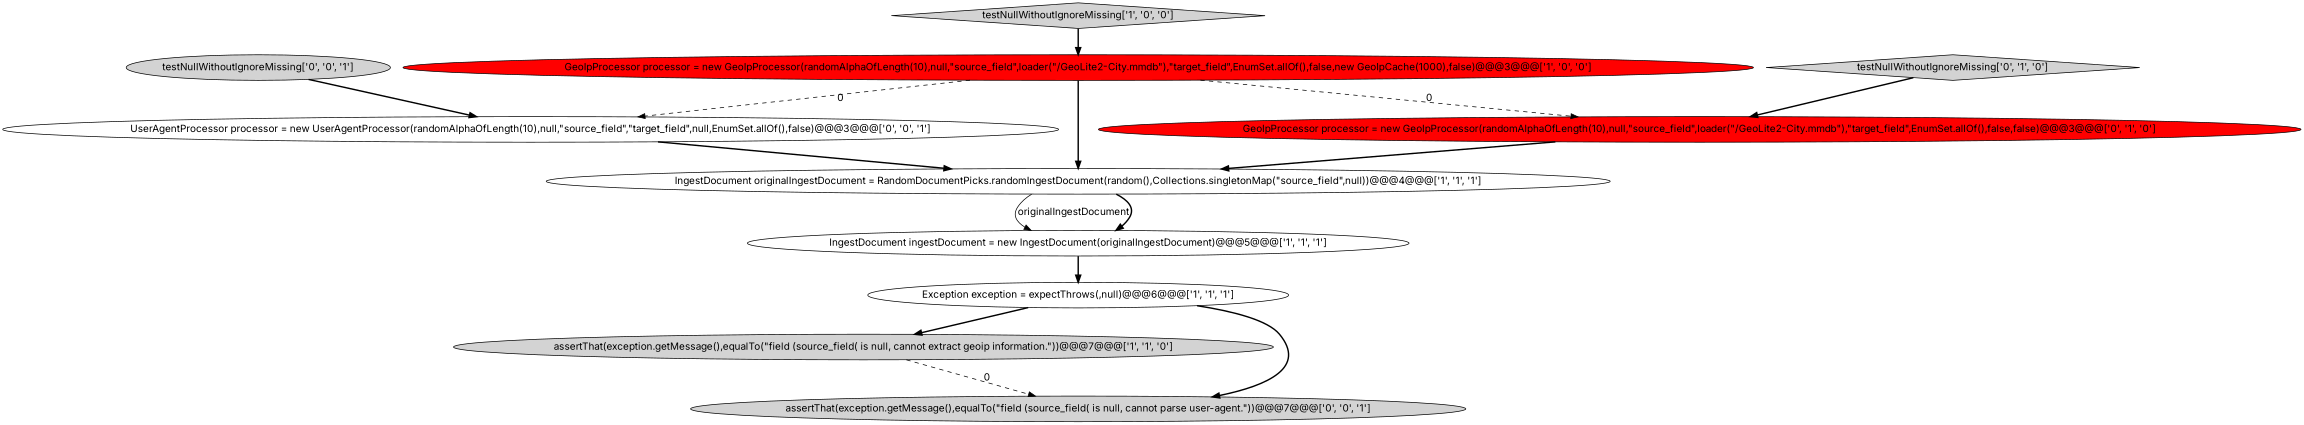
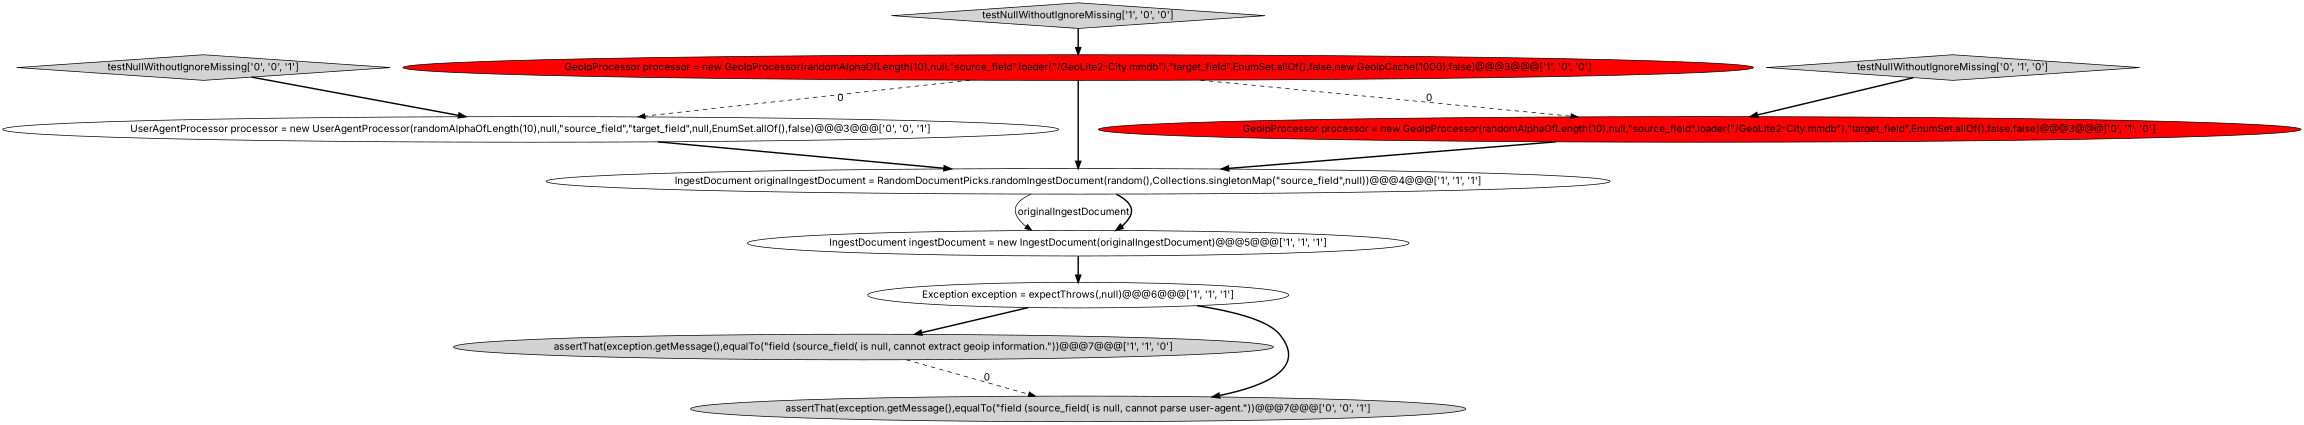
node "testNullWithoutIgnoreMissing['0', '0', '1']": shape ellipse -> diamond
